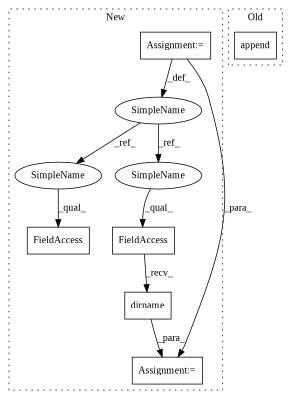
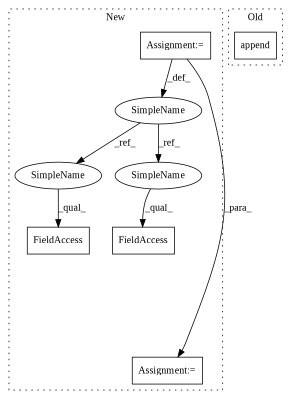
node "dirname": removed
